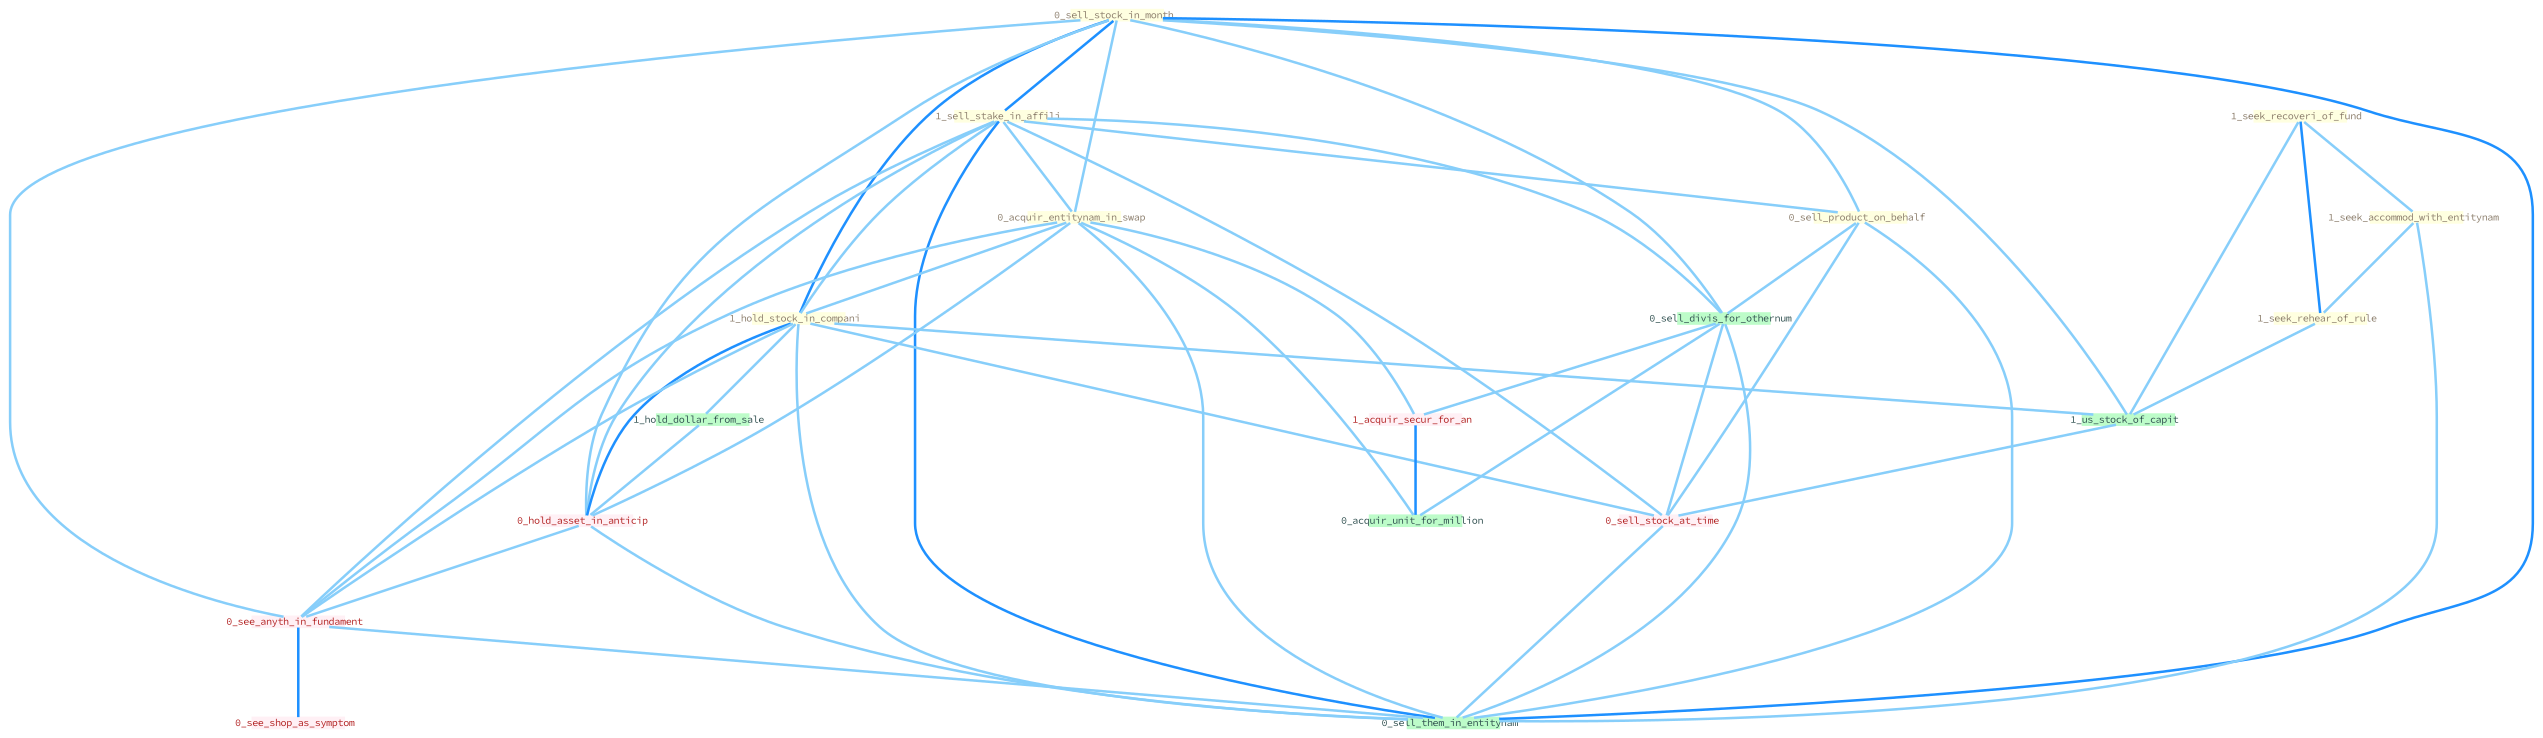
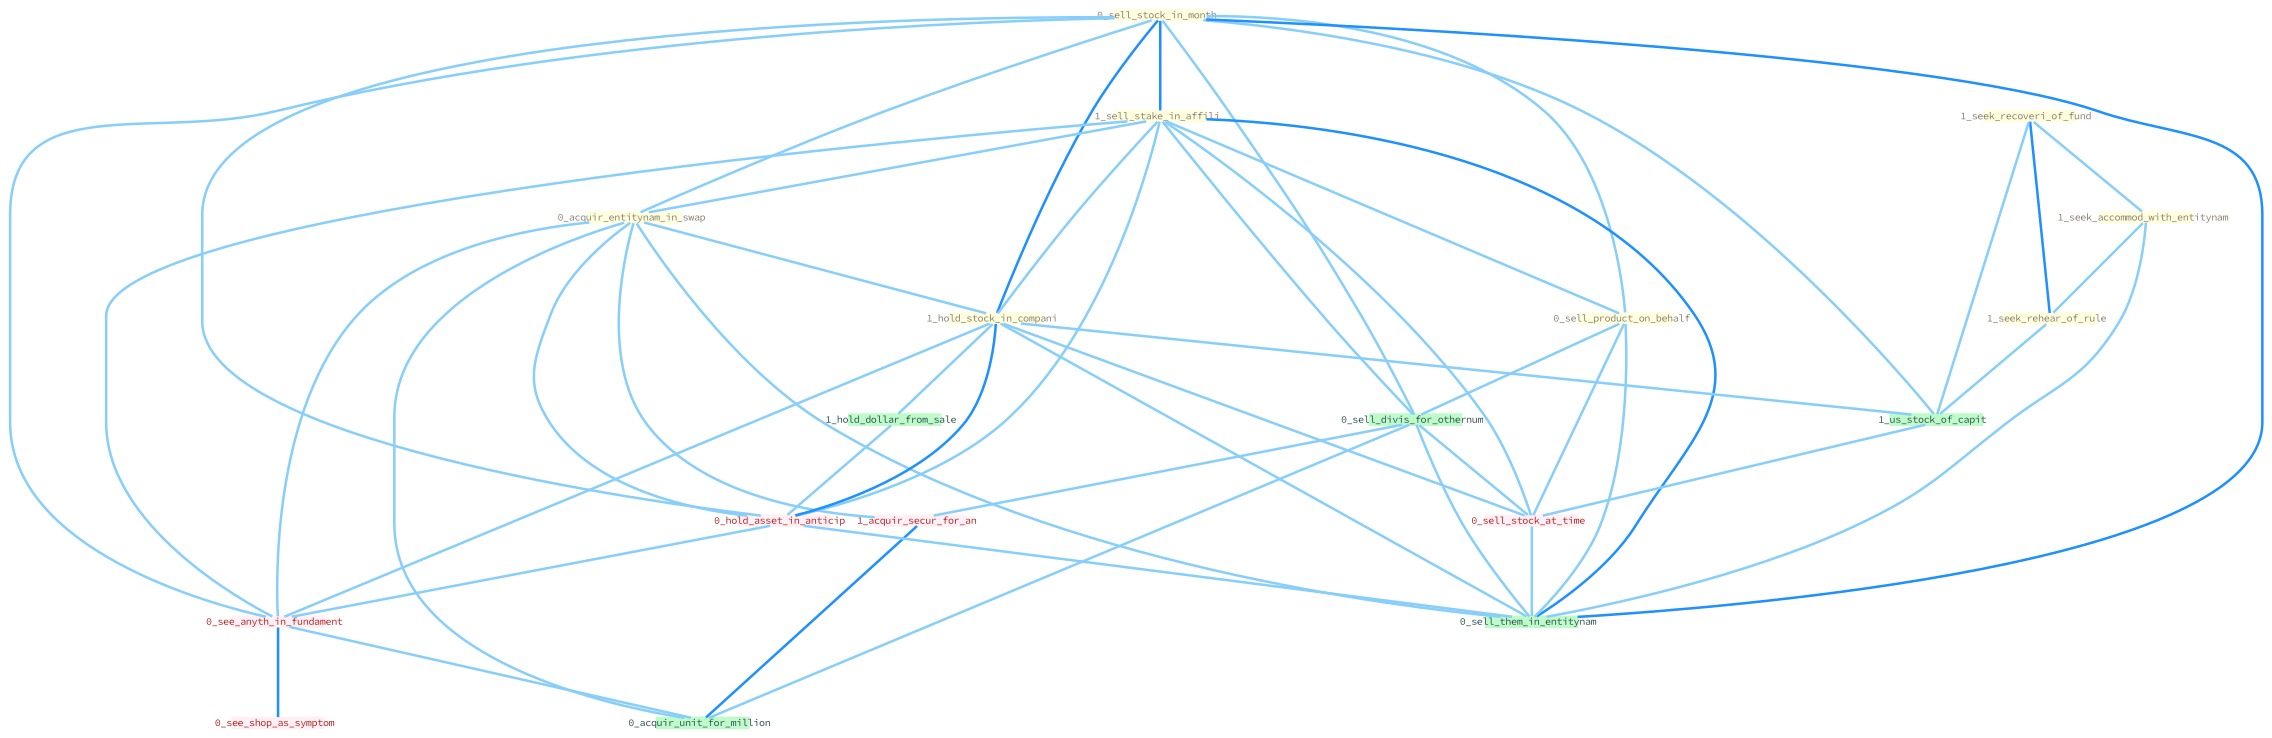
edge "0_see_anyth_in_fundament" -- "0_sell_them_in_entitynam": now "0_see_anyth_in_fundament" -- "0_acquir_unit_for_million"
